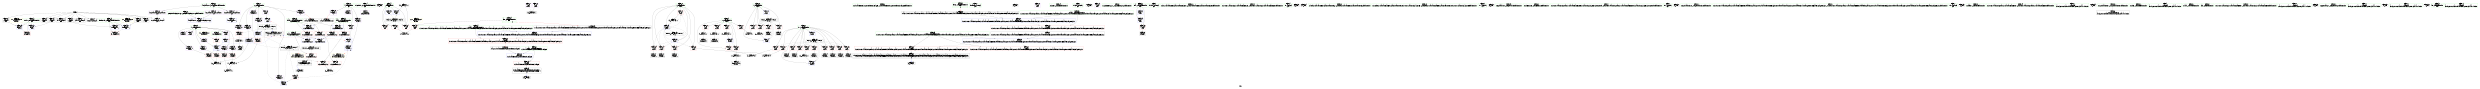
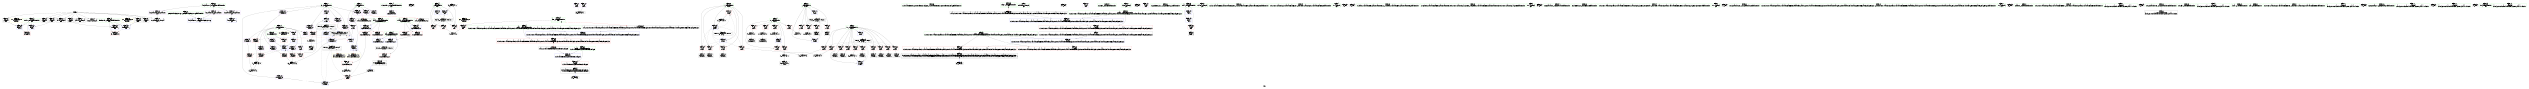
node "NodeID: 143": added
node "NodeID: 156": removed
